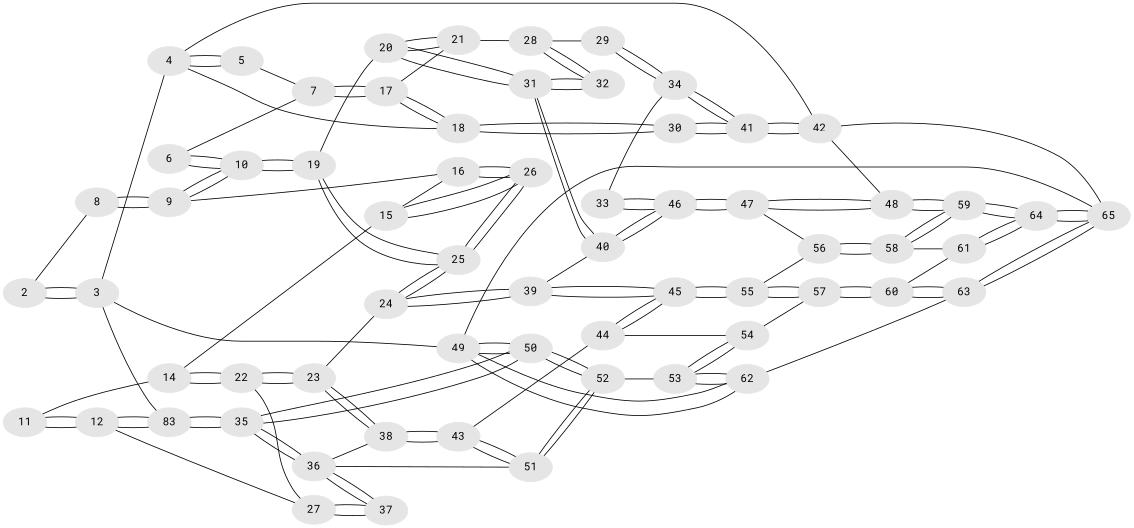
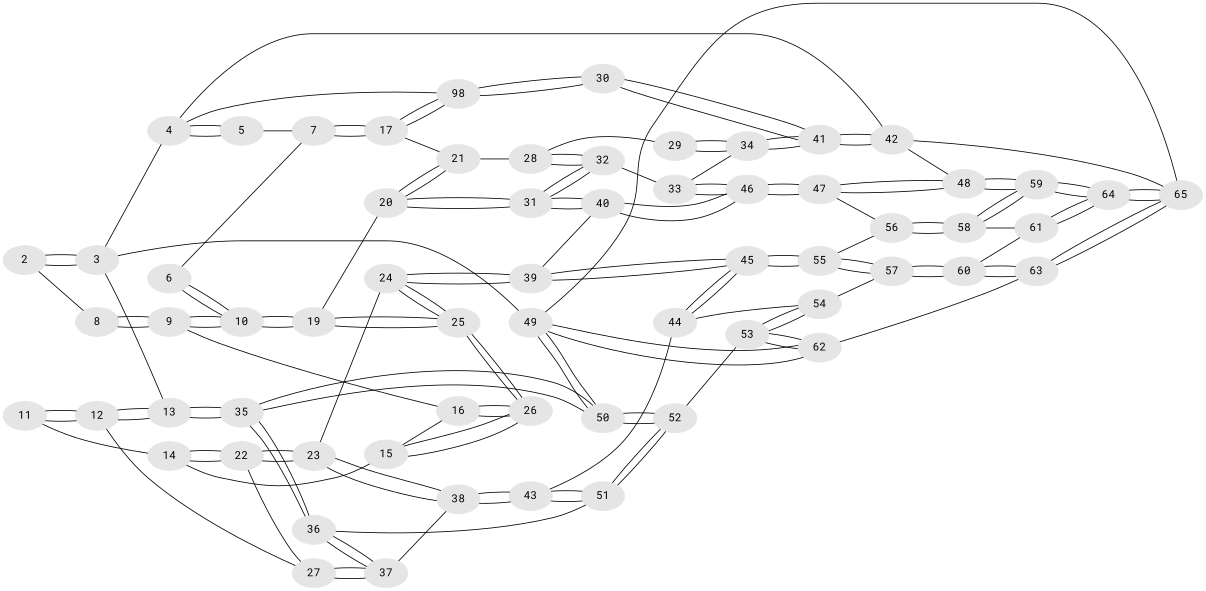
node "18": label "18" -> "98"
edge "32" -- "33": added
node "83": label "83" -> "13"
edge "38" -- "36": now "38" -- "37"
